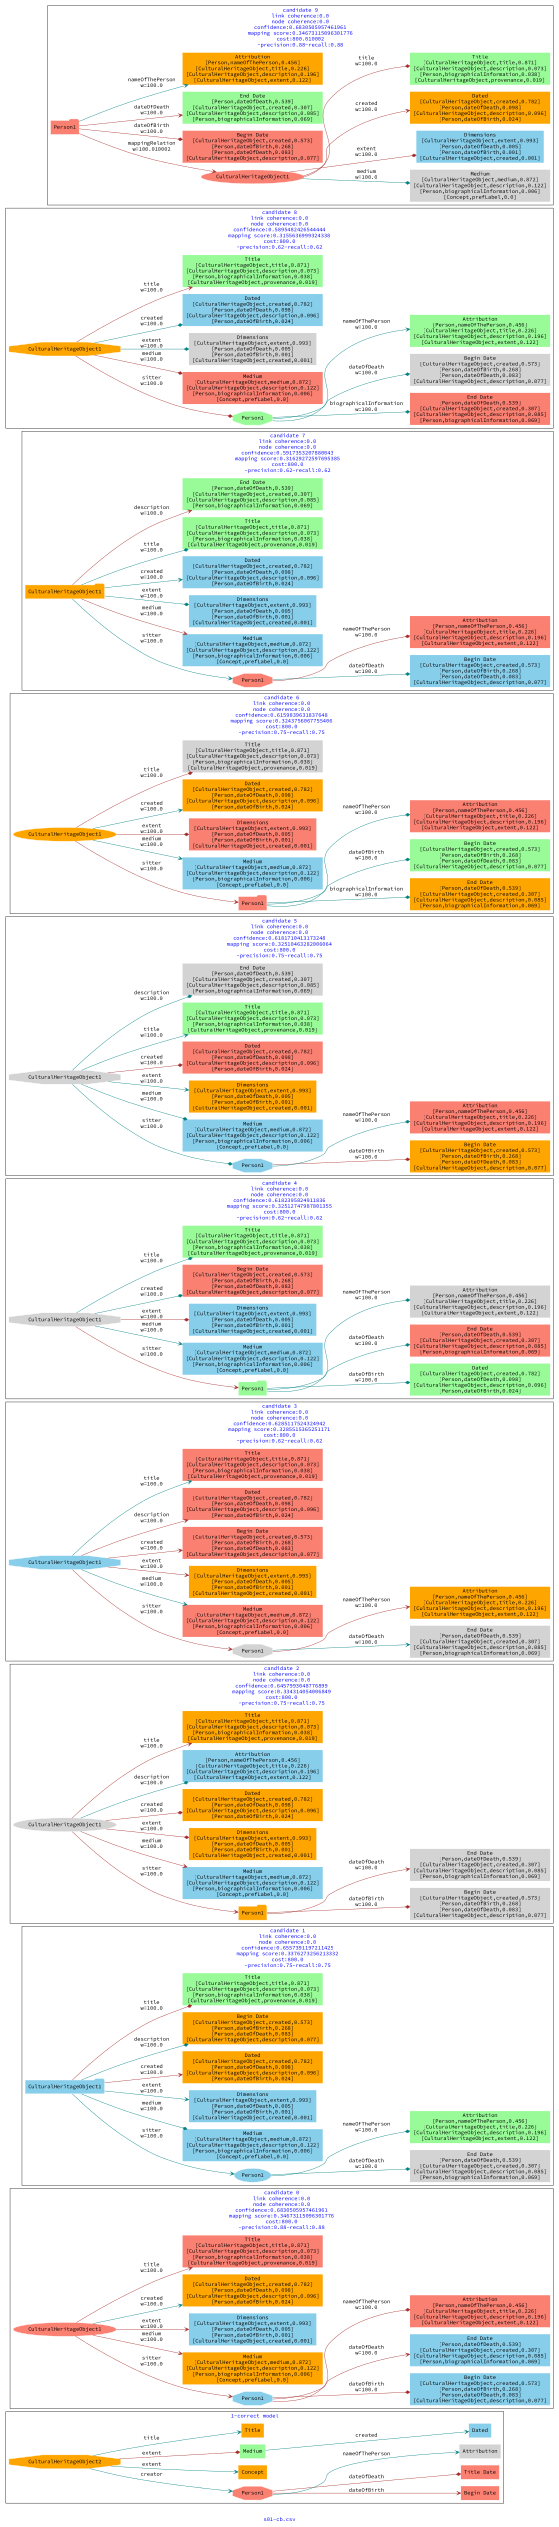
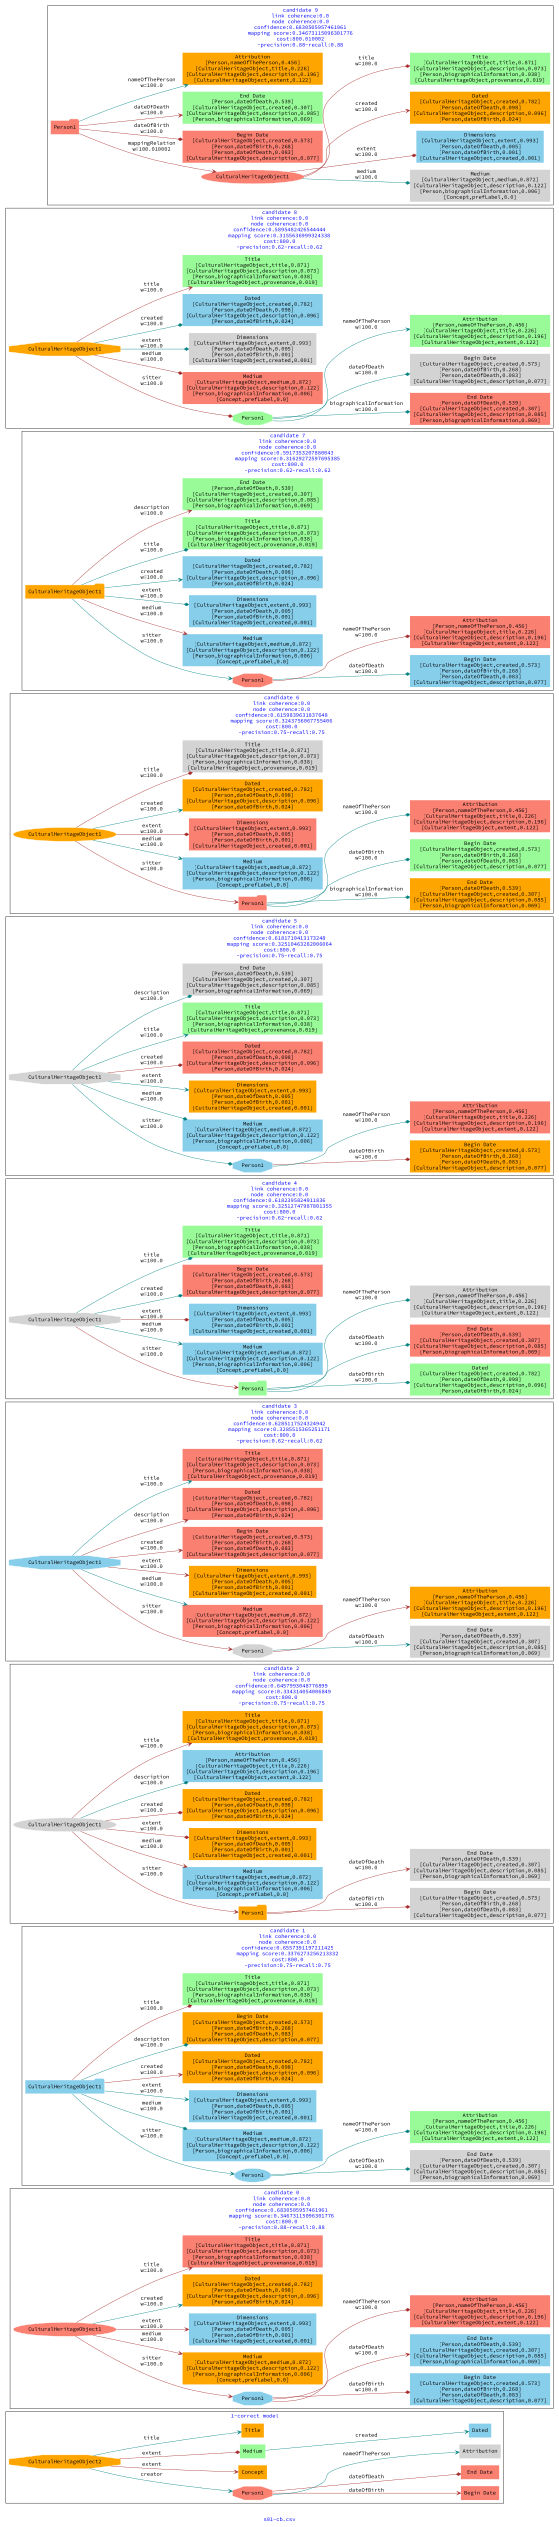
edge "CulturalHeritageObject2" -> "Concept": color teal -> brown
node "Title Date": label "Title Date" -> "End Date"
